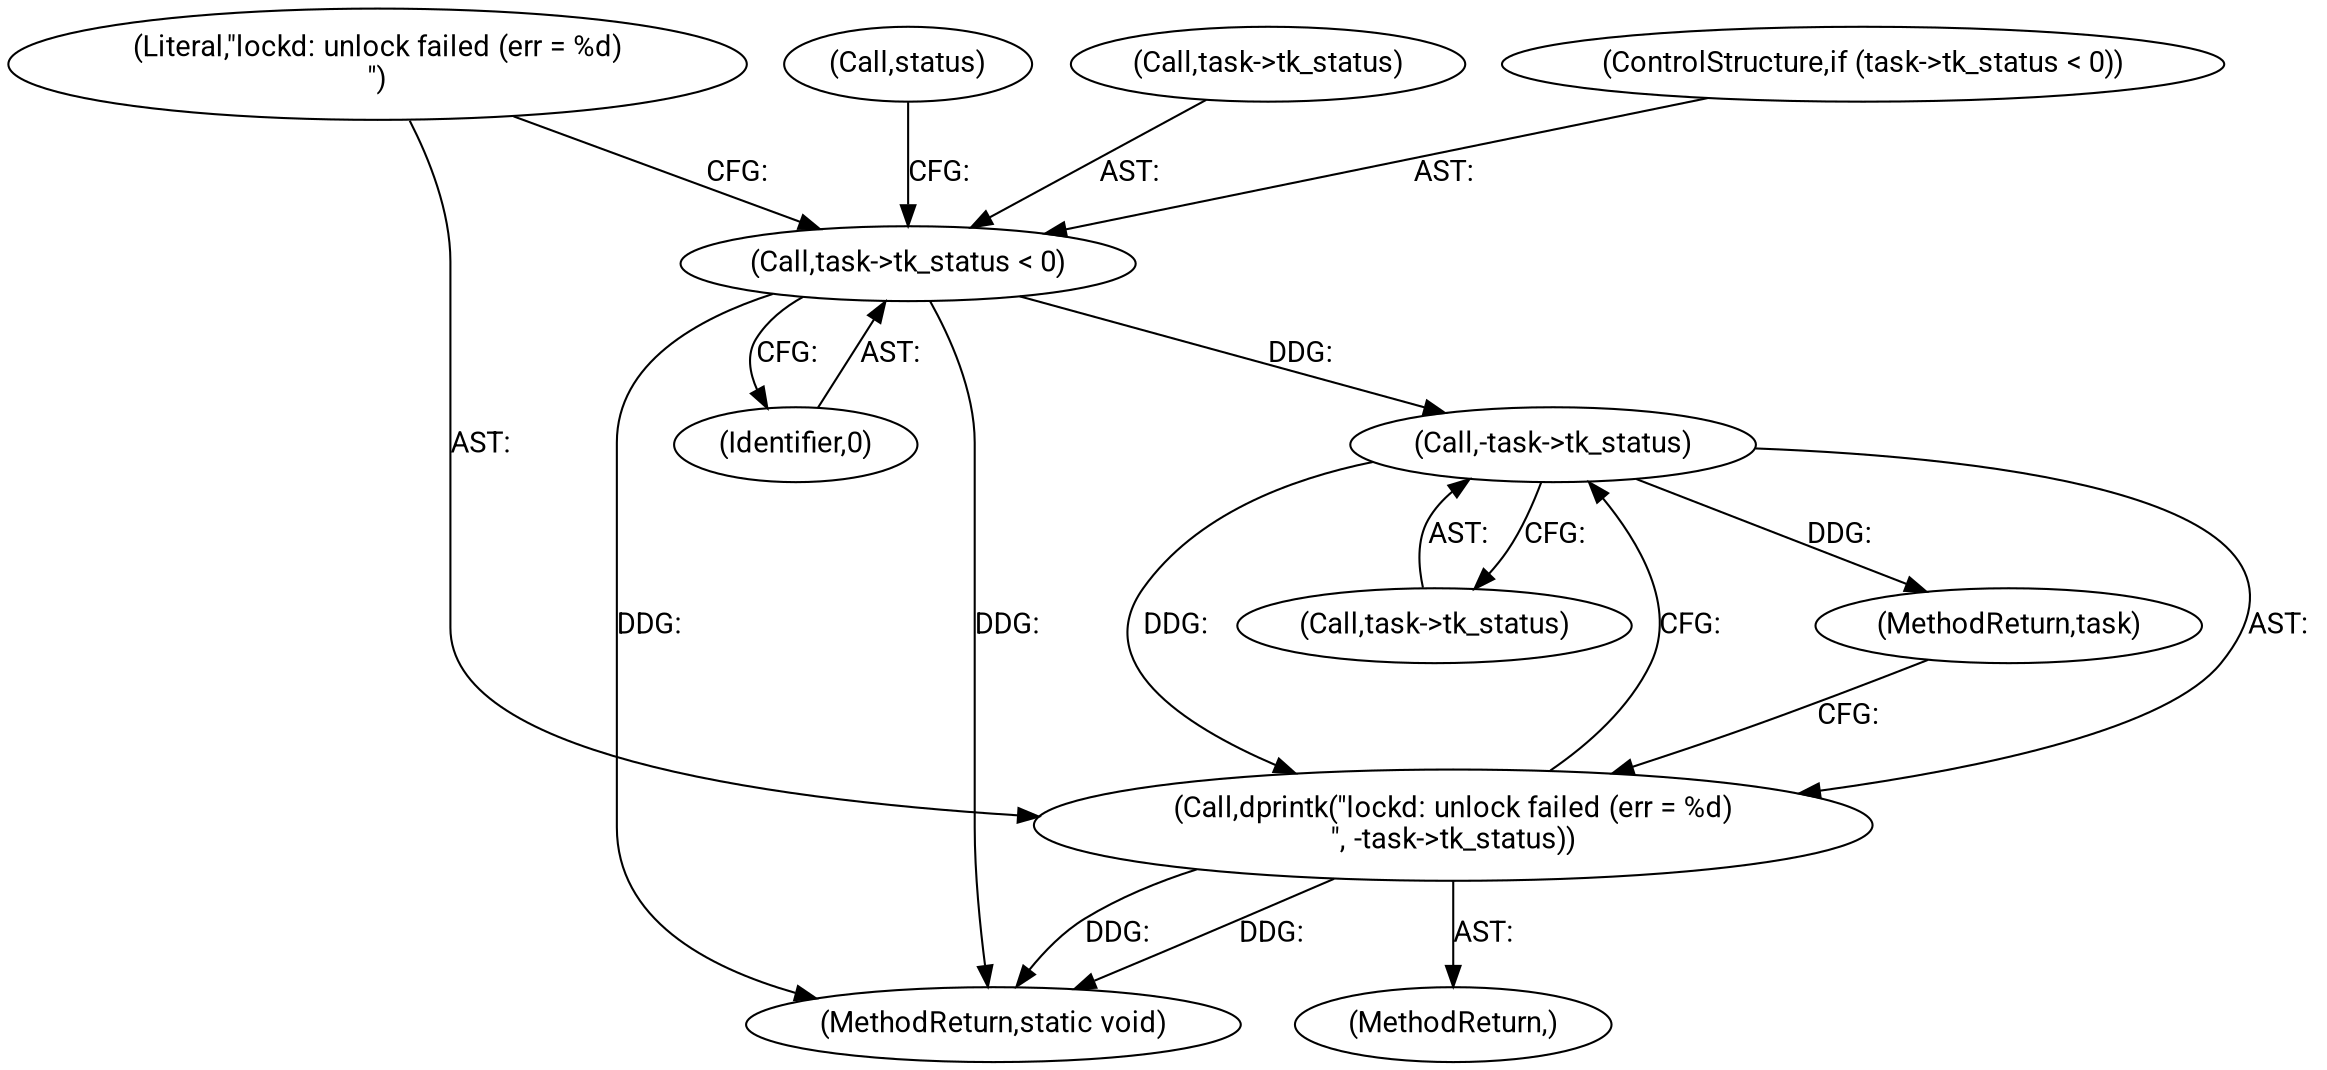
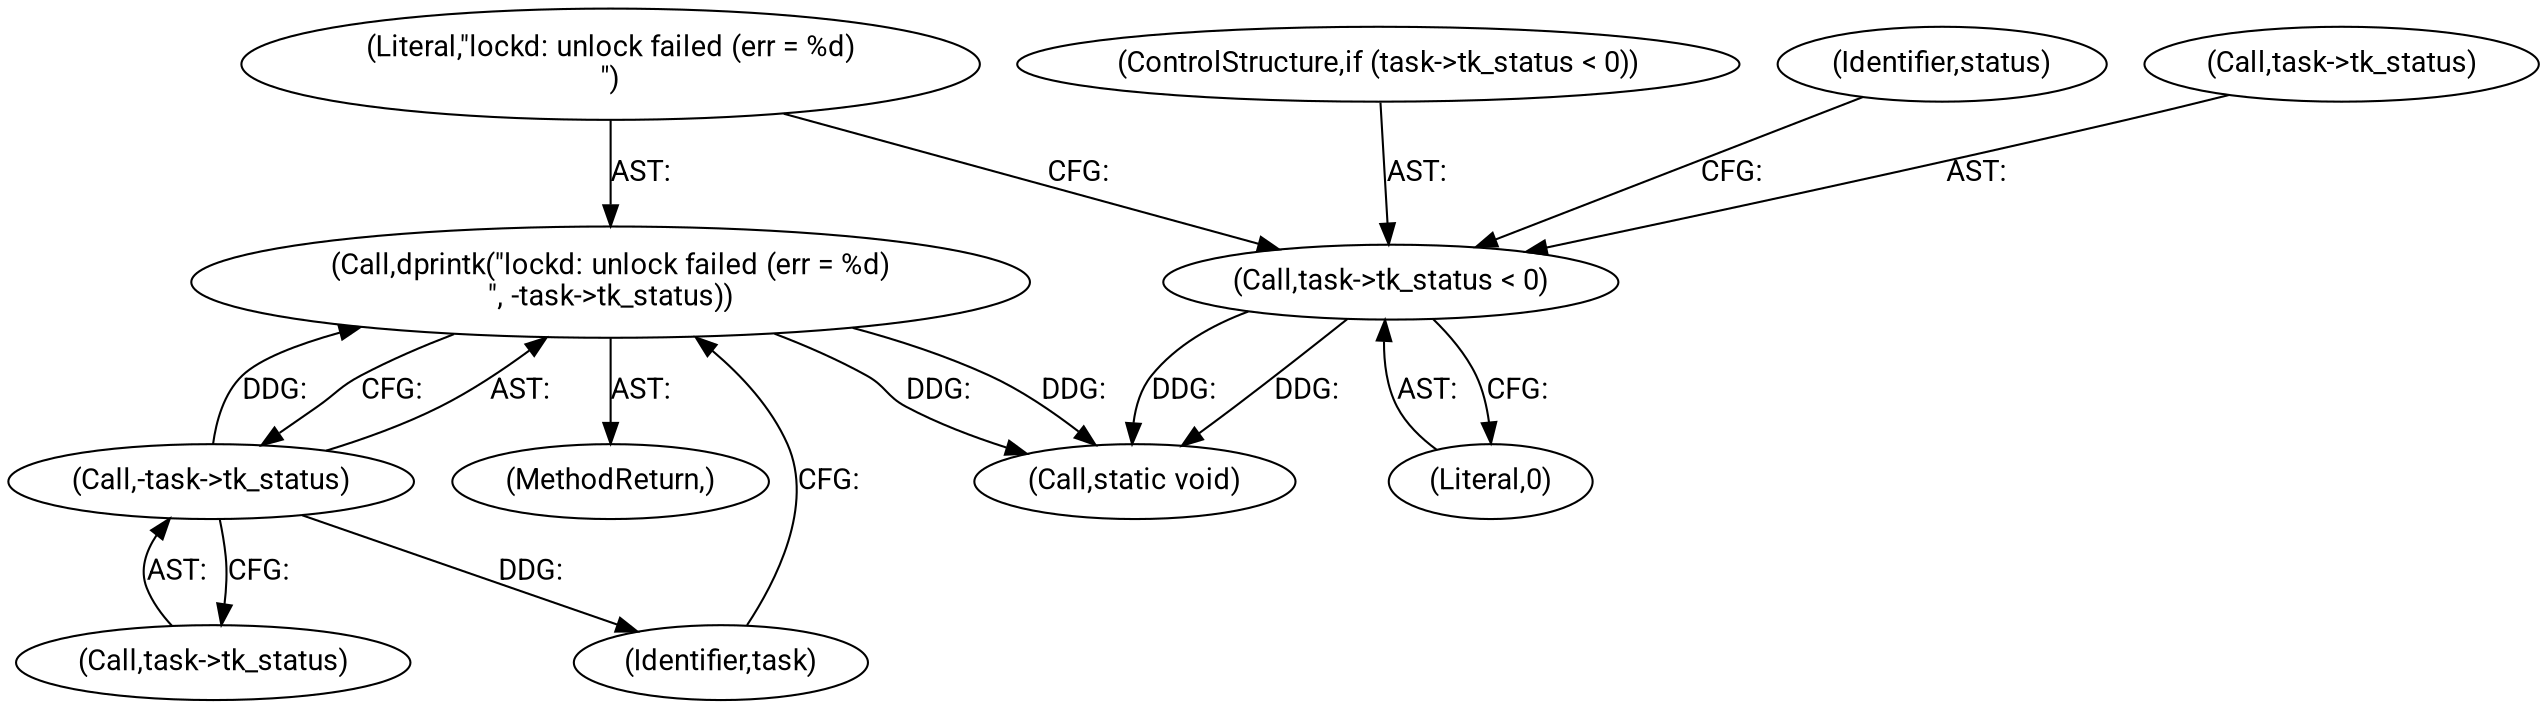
node "(Call,status)": label "(Call,status)" -> "(Identifier,status)"
edge "(Call,task->tk_status < 0)" -> "(Call,-task->tk_status)": removed, label "DDG:"
node "(Identifier,0)": label "(Identifier,0)" -> "(Literal,0)"
node "(MethodReturn,task)": label "(MethodReturn,task)" -> "(Identifier,task)"
node "(MethodReturn,static void)": label "(MethodReturn,static void)" -> "(Call,static void)"
